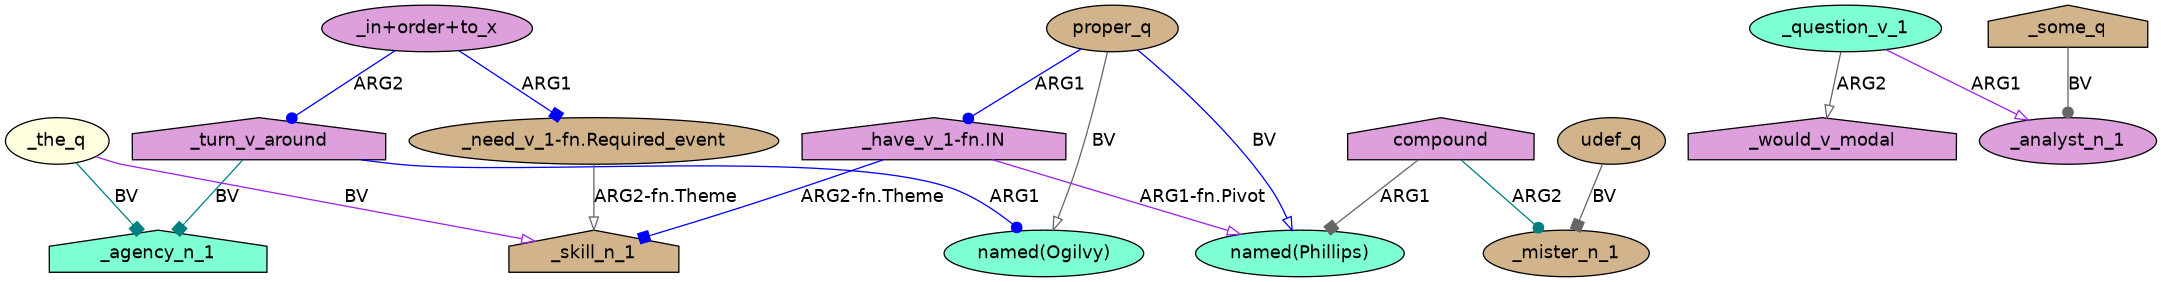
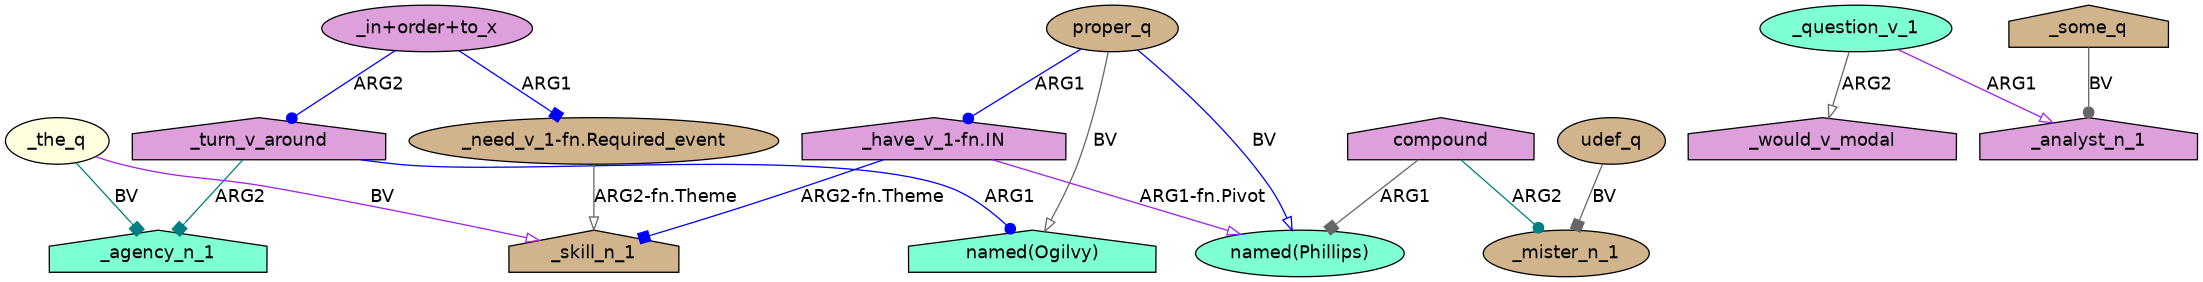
node "_analyst_n_1": shape ellipse -> house
edge "_turn_v_around" -> "_agency_n_1": label "BV" -> "ARG2"
node "named(Ogilvy)": shape ellipse -> house
